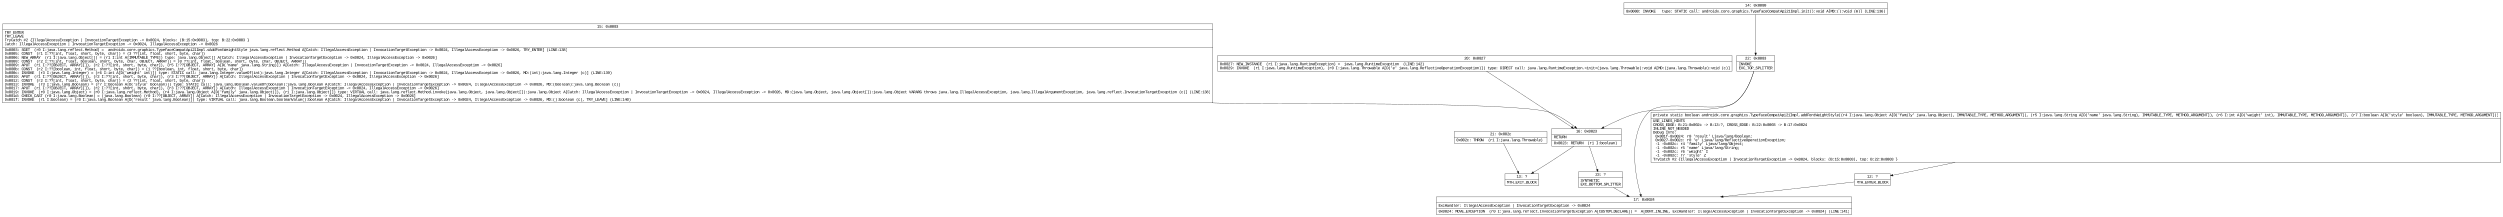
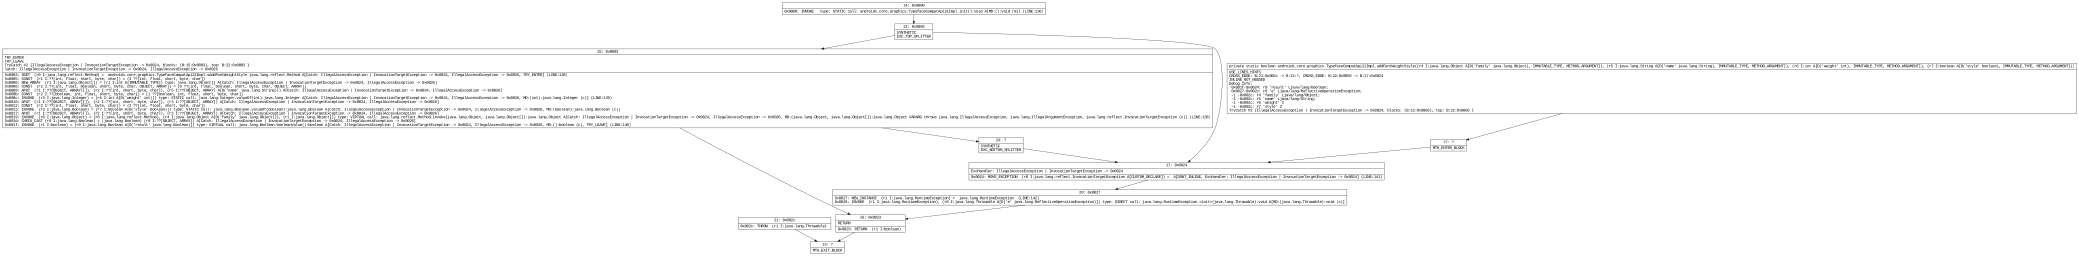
node "22: 0x0003": text "INVOKE" -> "SYNTHETIC"
edge "22: 0x0003" -> "16: 0x0023": now "22: 0x0003" -> "15: 0x0003"
edge "16: 0x0023" -> "23: ?": now "15: 0x0003" -> "23: ?"
edge "17: 0x0024" -> "20: 0x0027": added
